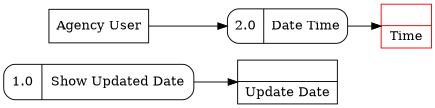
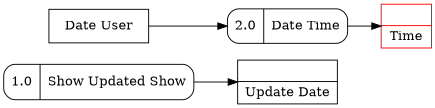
node "Agency User": label "Agency User" -> "Date User"
node "1.0": text "Show Updated Date" -> "Show Updated Show"
